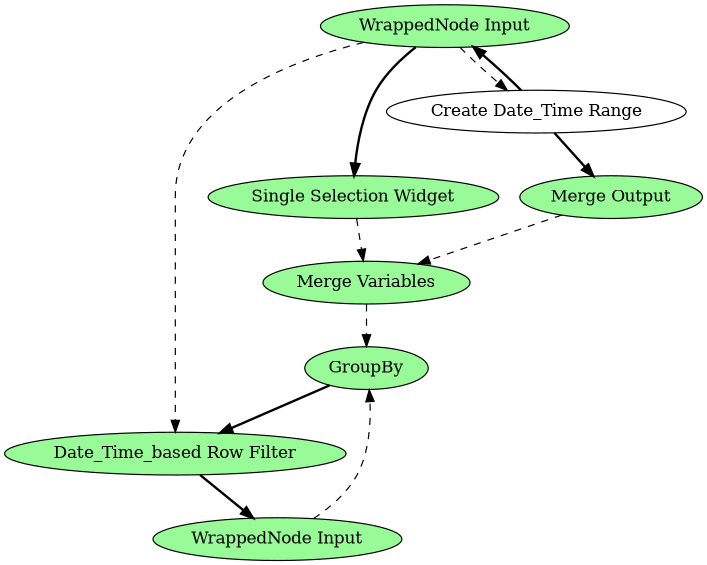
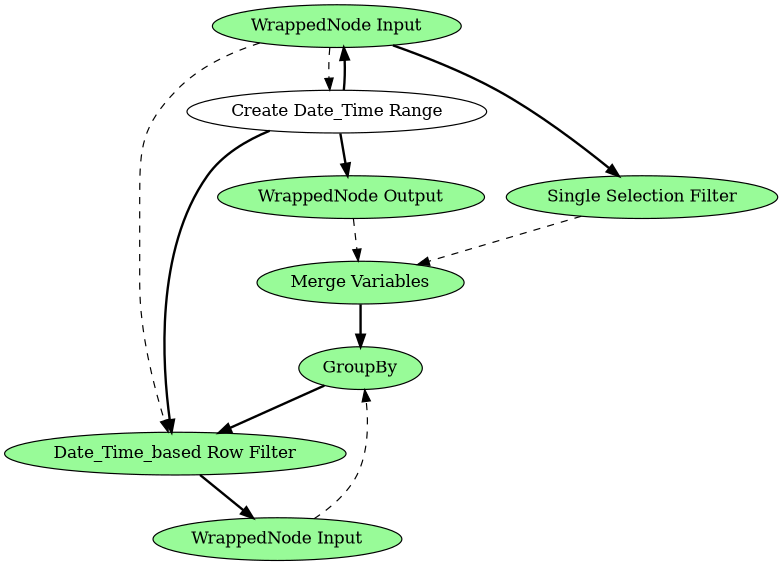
node "Single Selection Widget": label "Single Selection Widget" -> "Single Selection Filter"
node "Merge Output": label "Merge Output" -> "WrappedNode Output"
edge "Create Date_Time Range" -> "Date_Time_based Row Filter": added
edge "Merge Variables" -> "GroupBy": style dashed -> bold
